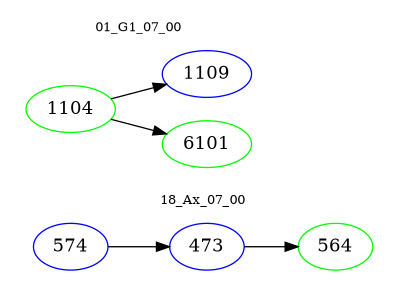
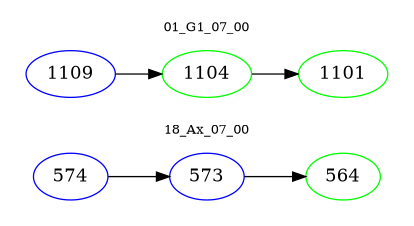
edge "1104" -> "1109": reversed
node "6101": label "6101" -> "1101"
node "473": label "473" -> "573"
